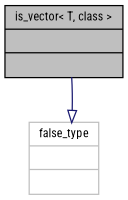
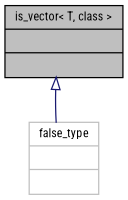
edge "is_vector< T, class >" -> "false_type": reversed
